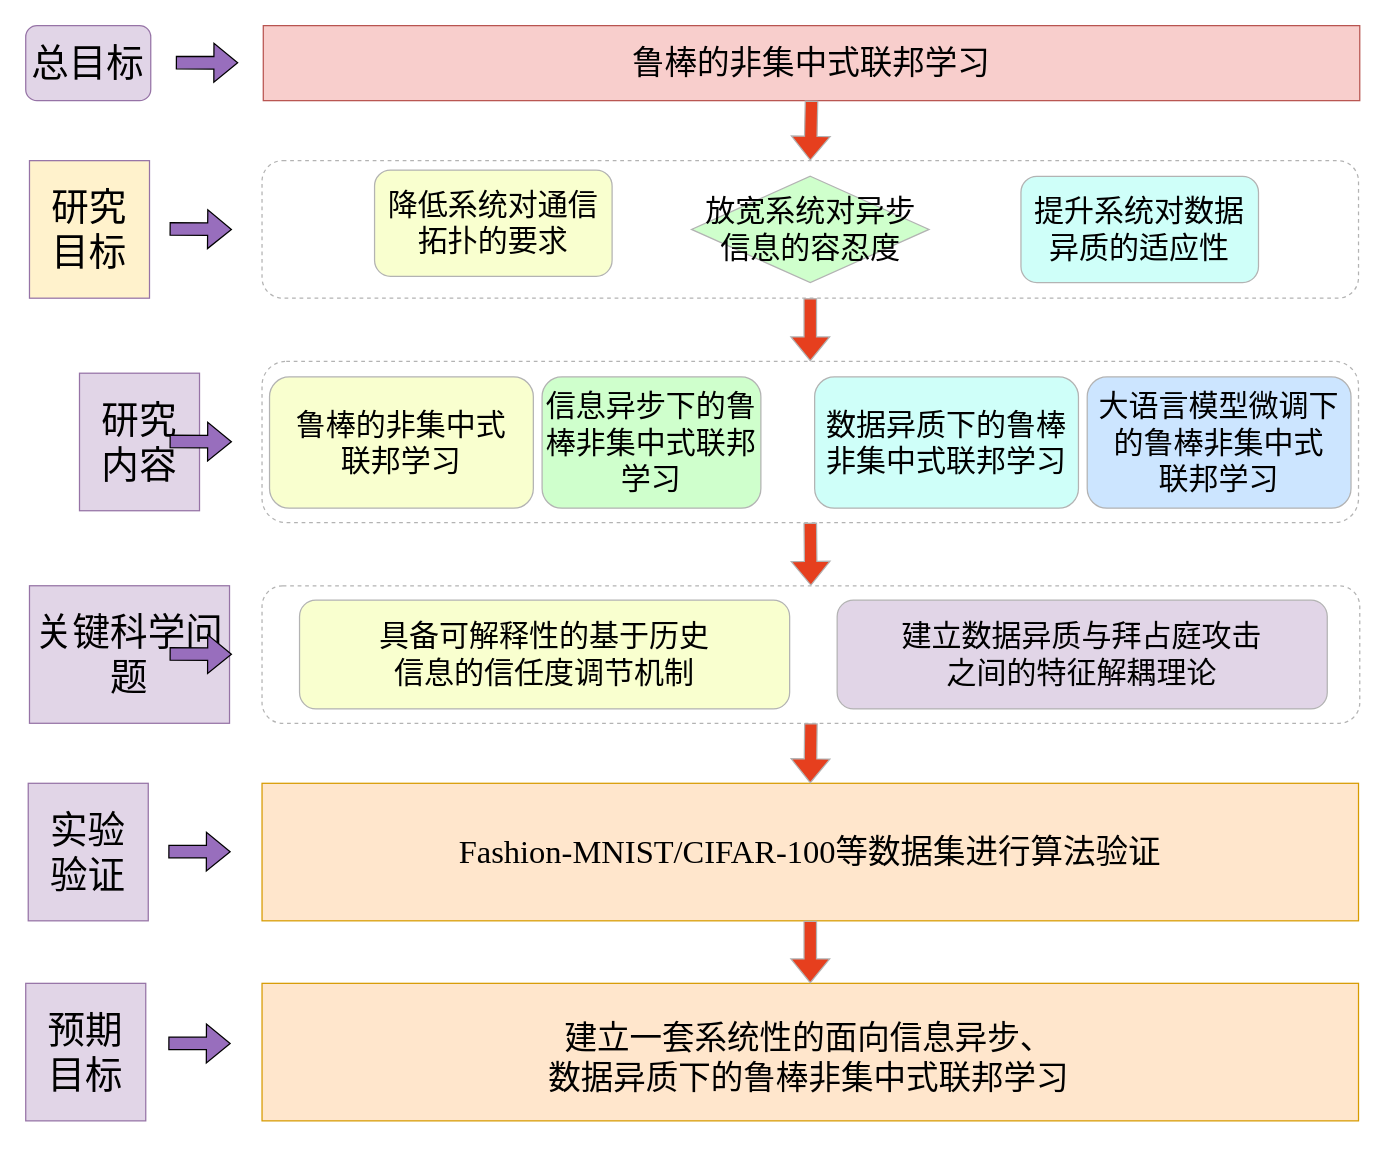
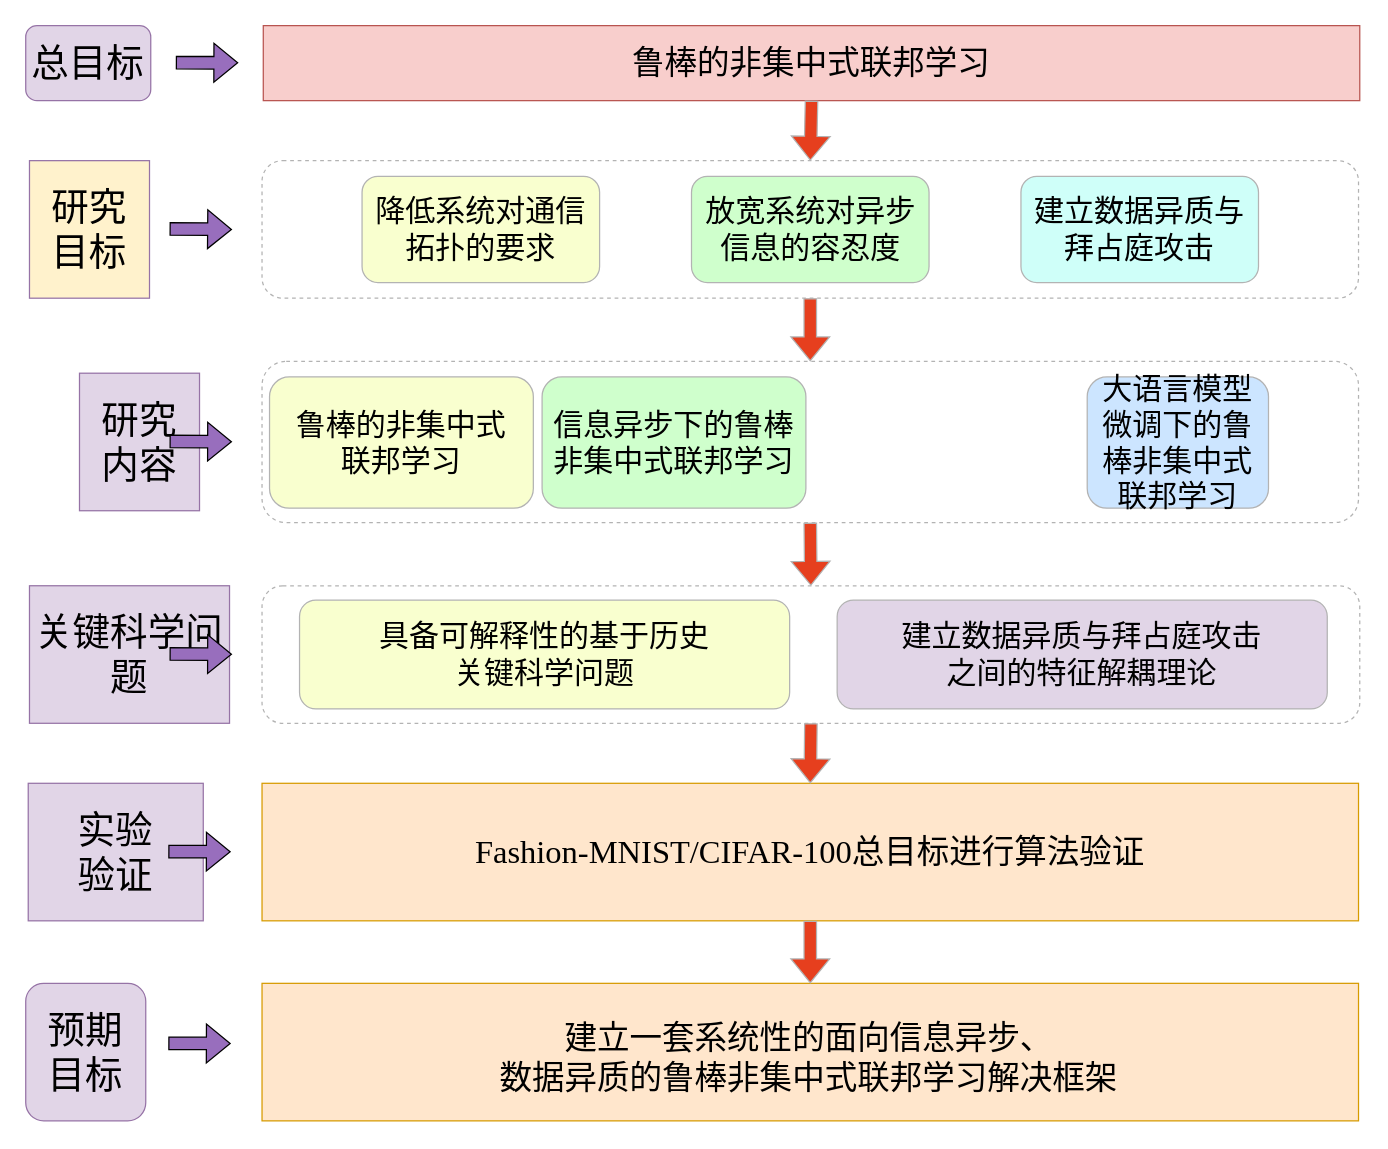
node "降低系统对通信拓扑的要求": moved (493, 223) -> (481, 229)
node "放宽系统对异步信息的容忍度": shape diamond -> rounded rectangle
node "提升系统对数据异质的适应性": label "提升系统对数据异质的适应性" -> "建立数据异质与拜占庭攻击"
node "信息异步下的鲁棒非集中式联邦学习": size 219x131 -> 264x131
node "数据异质下的鲁棒非集中式联邦学习": removed
node "大语言模型微调下的鲁棒非集中式 联邦学习": size 264x131 -> 181x131
node "具备可解释性的基于历史 信息的信任度调节机制": label "具备可解释性的基于历史 信息的信任度调节机制" -> "具备可解释性的基于历史 关键科学问题"
node "实验 验证": size 120x138 -> 175x138
node "Fashion-MNIST/CIFAR-100等数据集进行算法验证": label "Fashion-MNIST/CIFAR-100等数据集进行算法验证" -> "Fashion-MNIST/CIFAR-100总目标进行算法验证"
node "预期 目标": shape rectangle -> rounded rectangle
node "建立一套系统性的面向信息异步、 数据异质下的鲁棒非集中式联邦学习": label "建立一套系统性的面向信息异步、 数据异质下的鲁棒非集中式联邦学习" -> "建立一套系统性的面向信息异步、 数据异质的鲁棒非集中式联邦学习解决框架"
